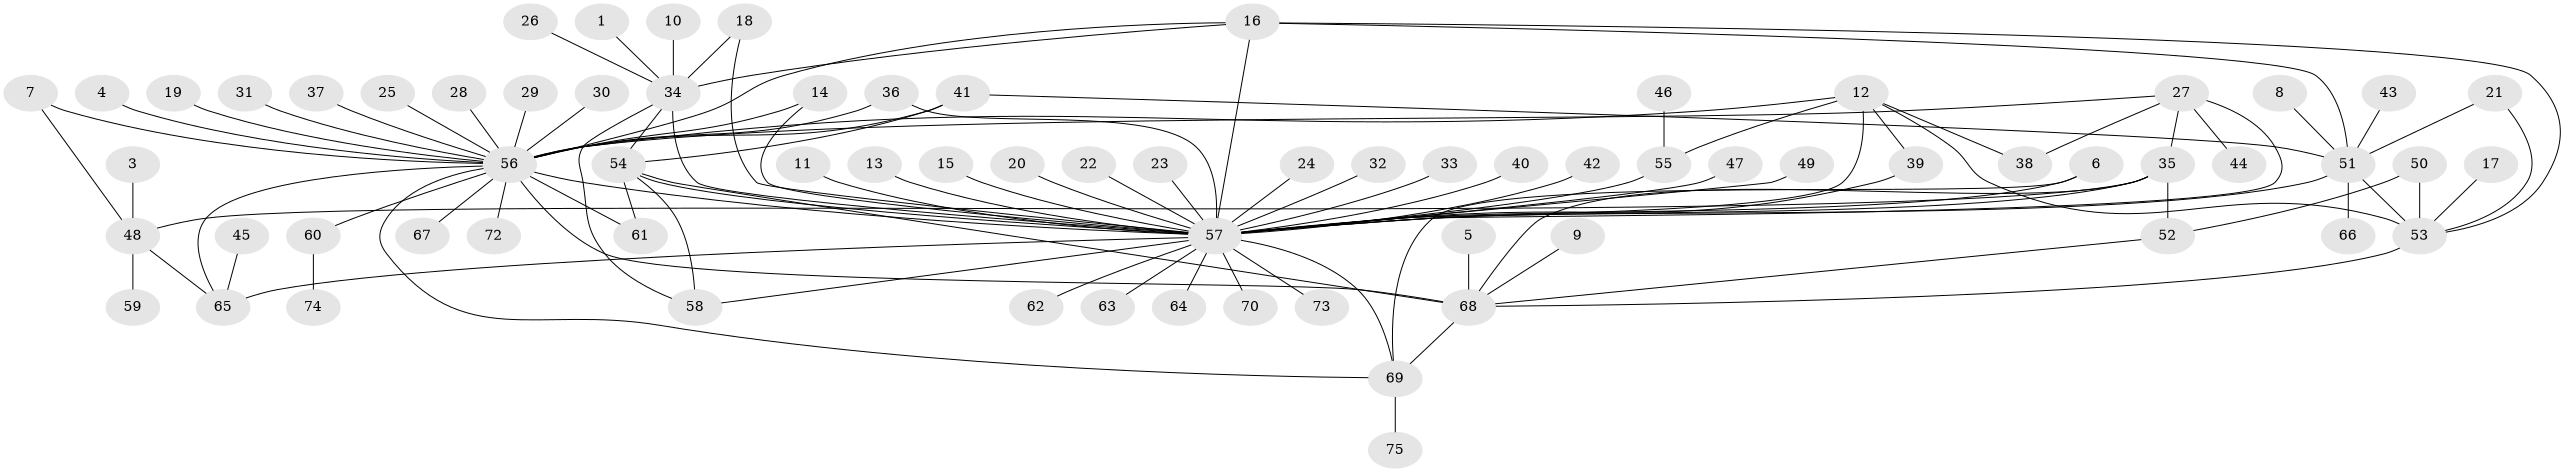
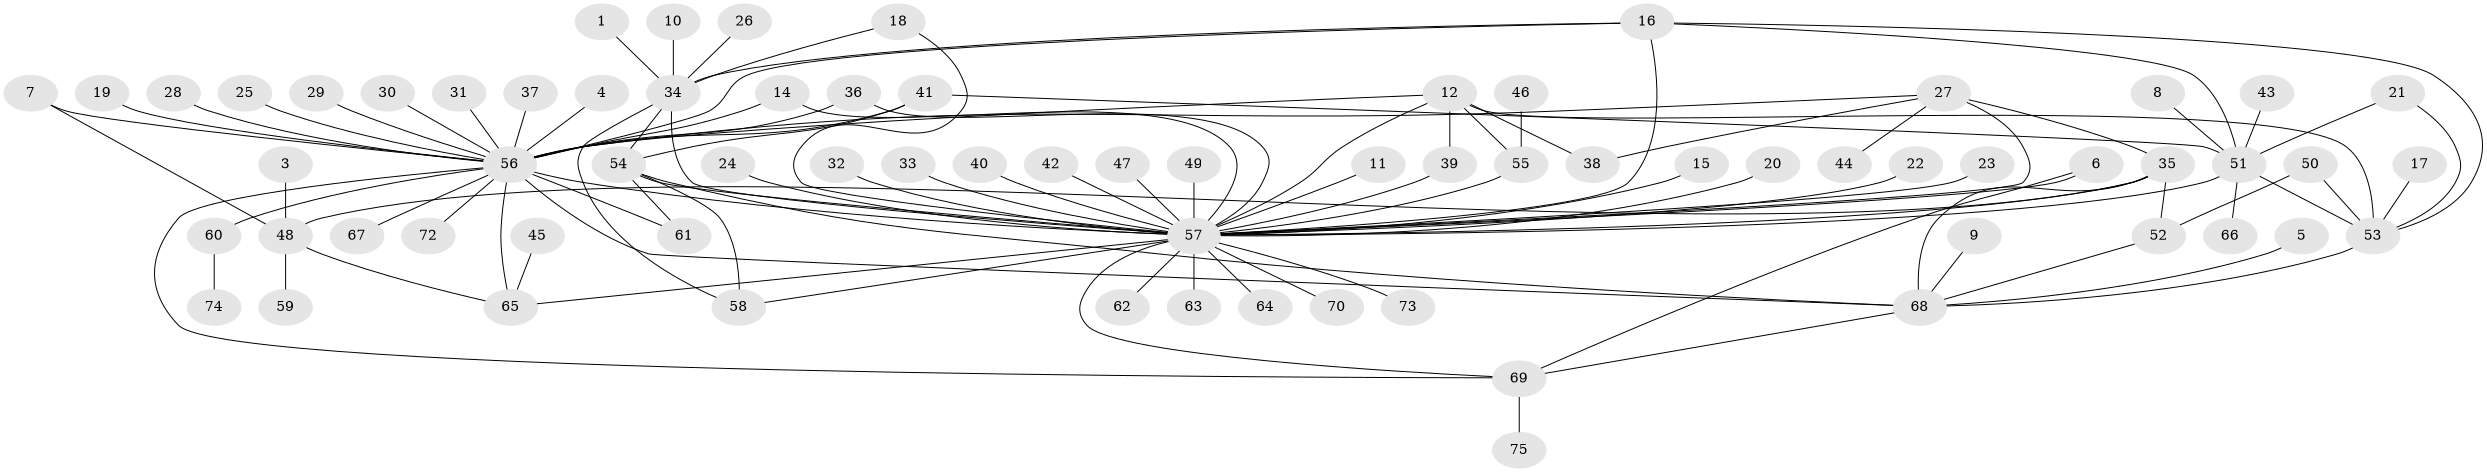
node "13": removed
